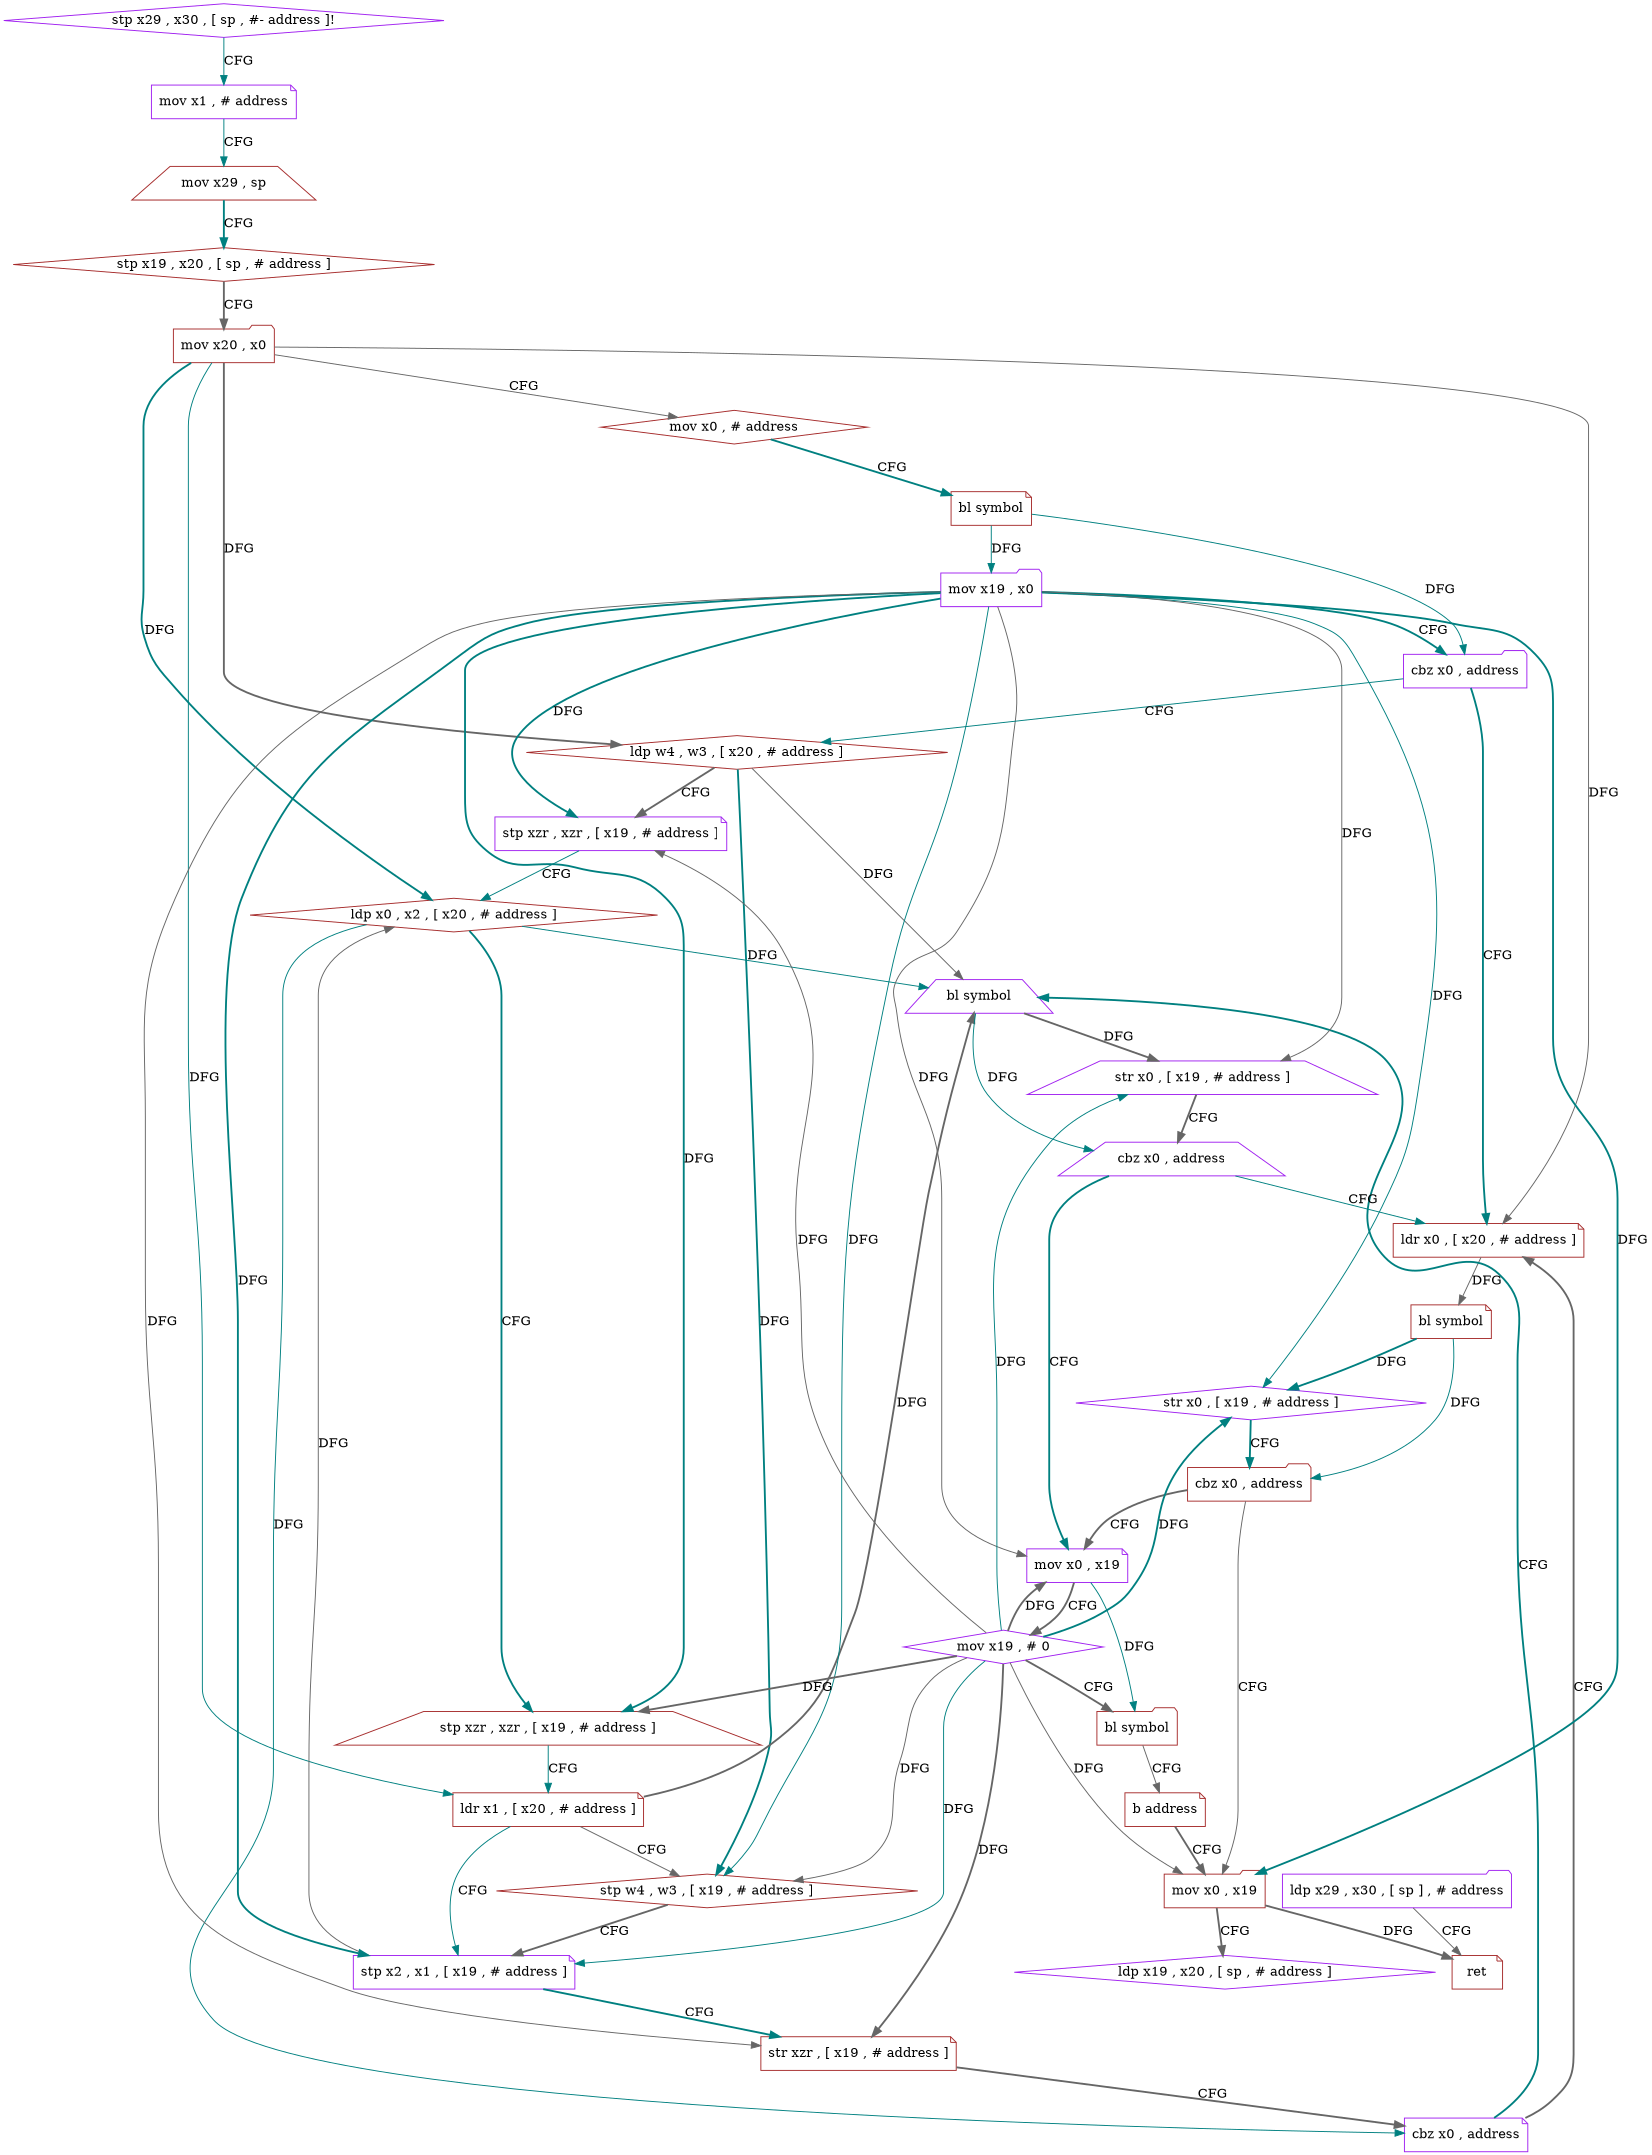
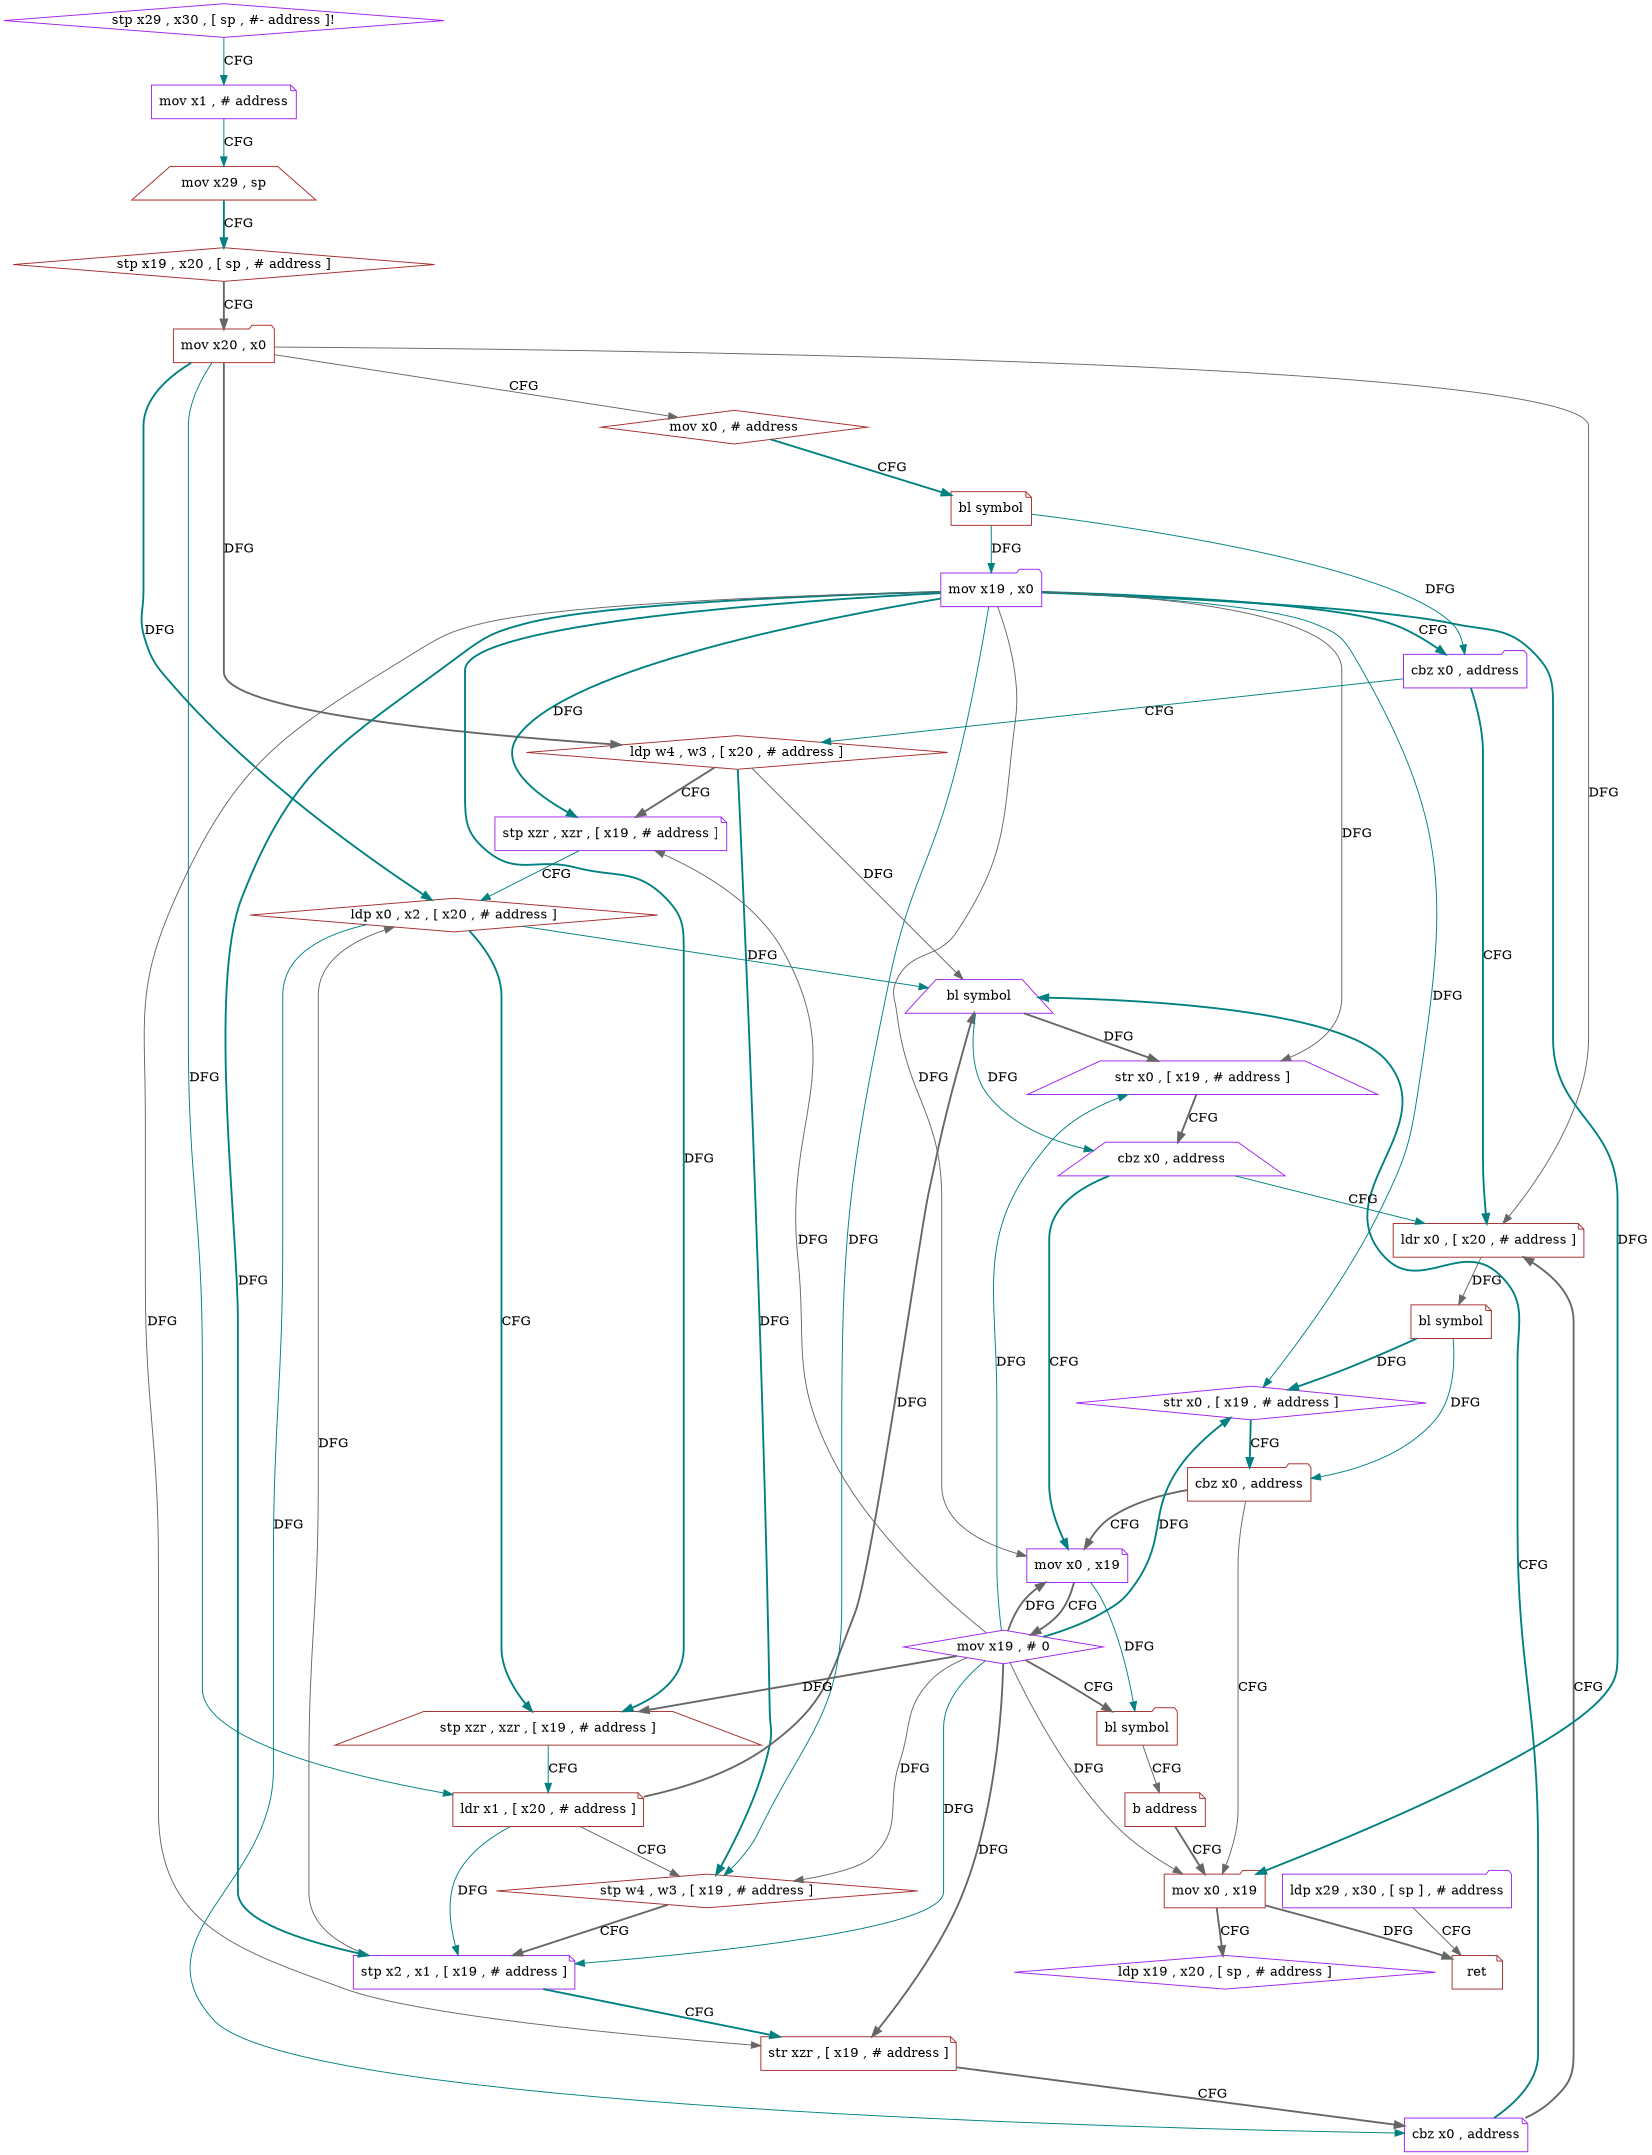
edge "ldr x1 , [ x20 , # address ]" -> "stp x2 , x1 , [ x19 , # address ]": label "CFG" -> "DFG"
